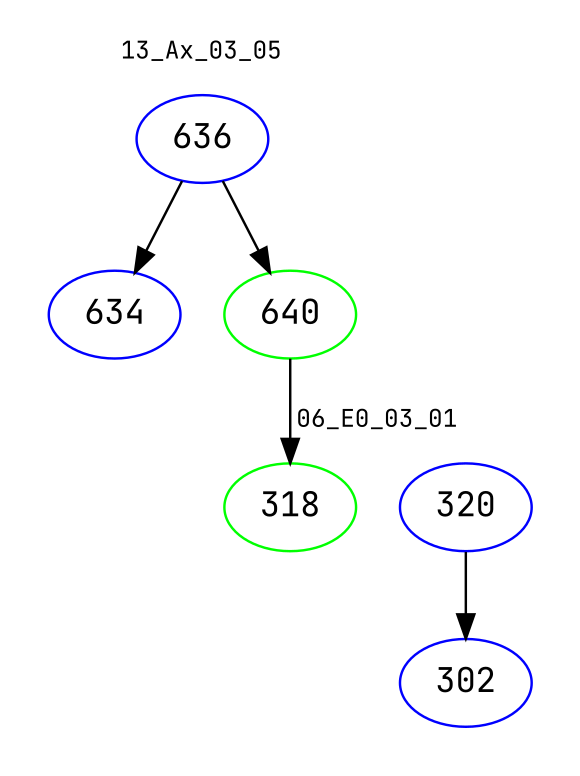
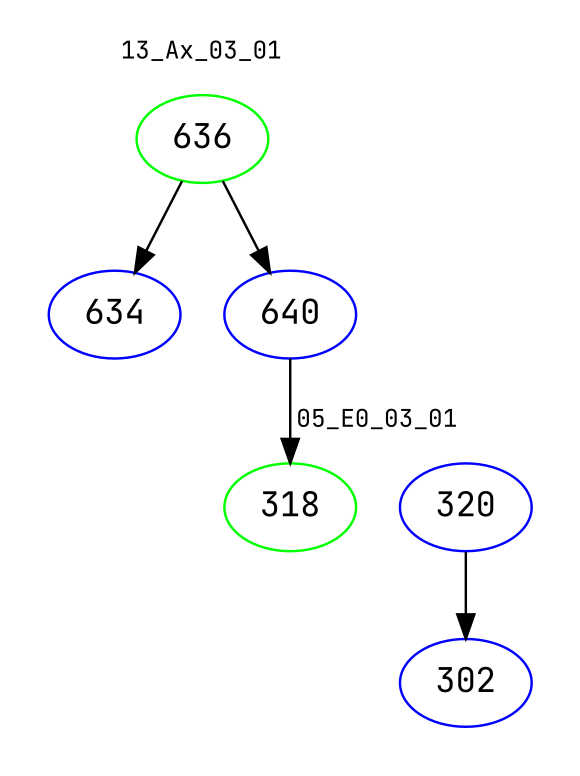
cluster "13_Ax_03_05": label "13_Ax_03_05" -> "13_Ax_03_01"
node "636": color blue -> green
node "640": color green -> blue
cluster "06_E0_03_01": label "06_E0_03_01" -> "05_E0_03_01"
